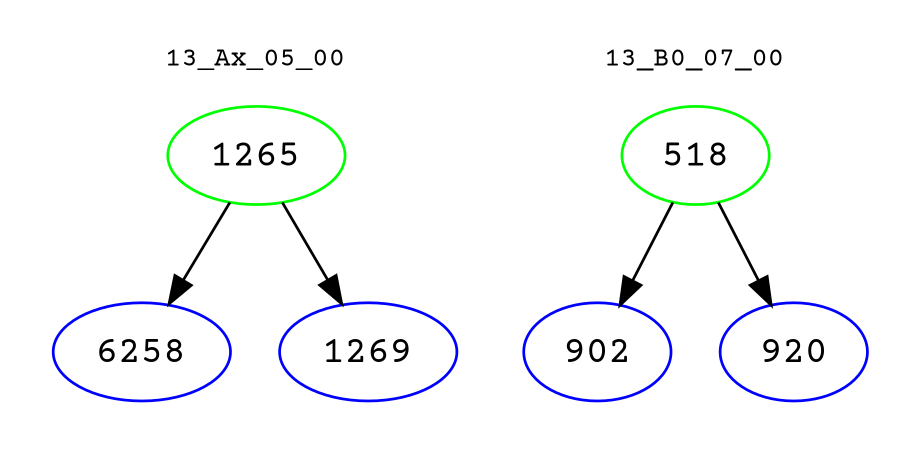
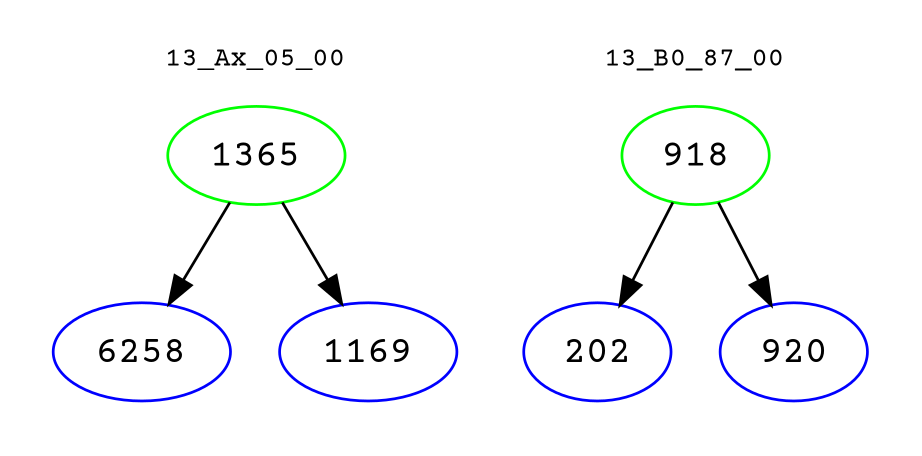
cluster "13_B0_07_00": label "13_B0_07_00" -> "13_B0_87_00"
node "1265": label "1265" -> "1365"
node "518": label "518" -> "918"
node "1269": label "1269" -> "1169"
node "902": label "902" -> "202"
